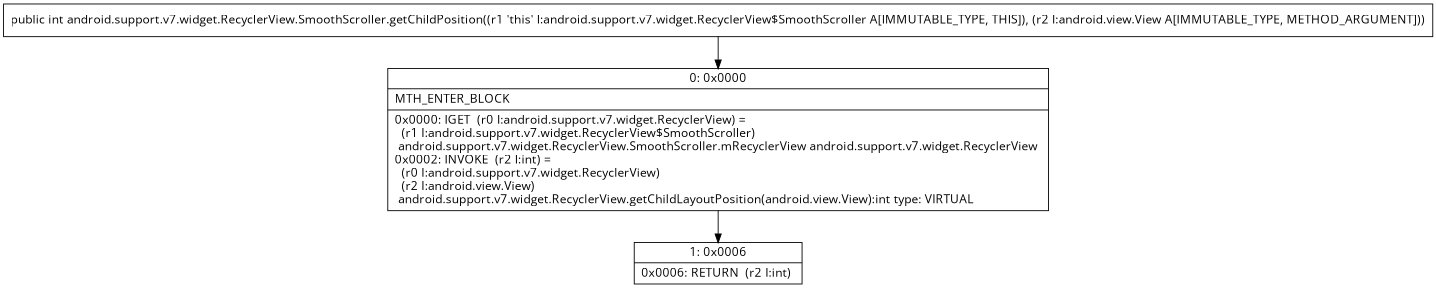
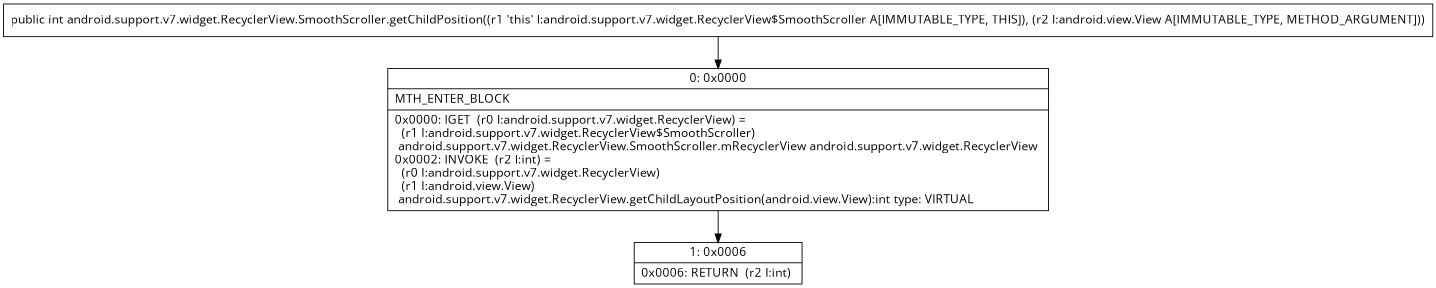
node "0: 0x0000": text "(r2 I:android.view.View)" -> "(r1 I:android.view.View)"
